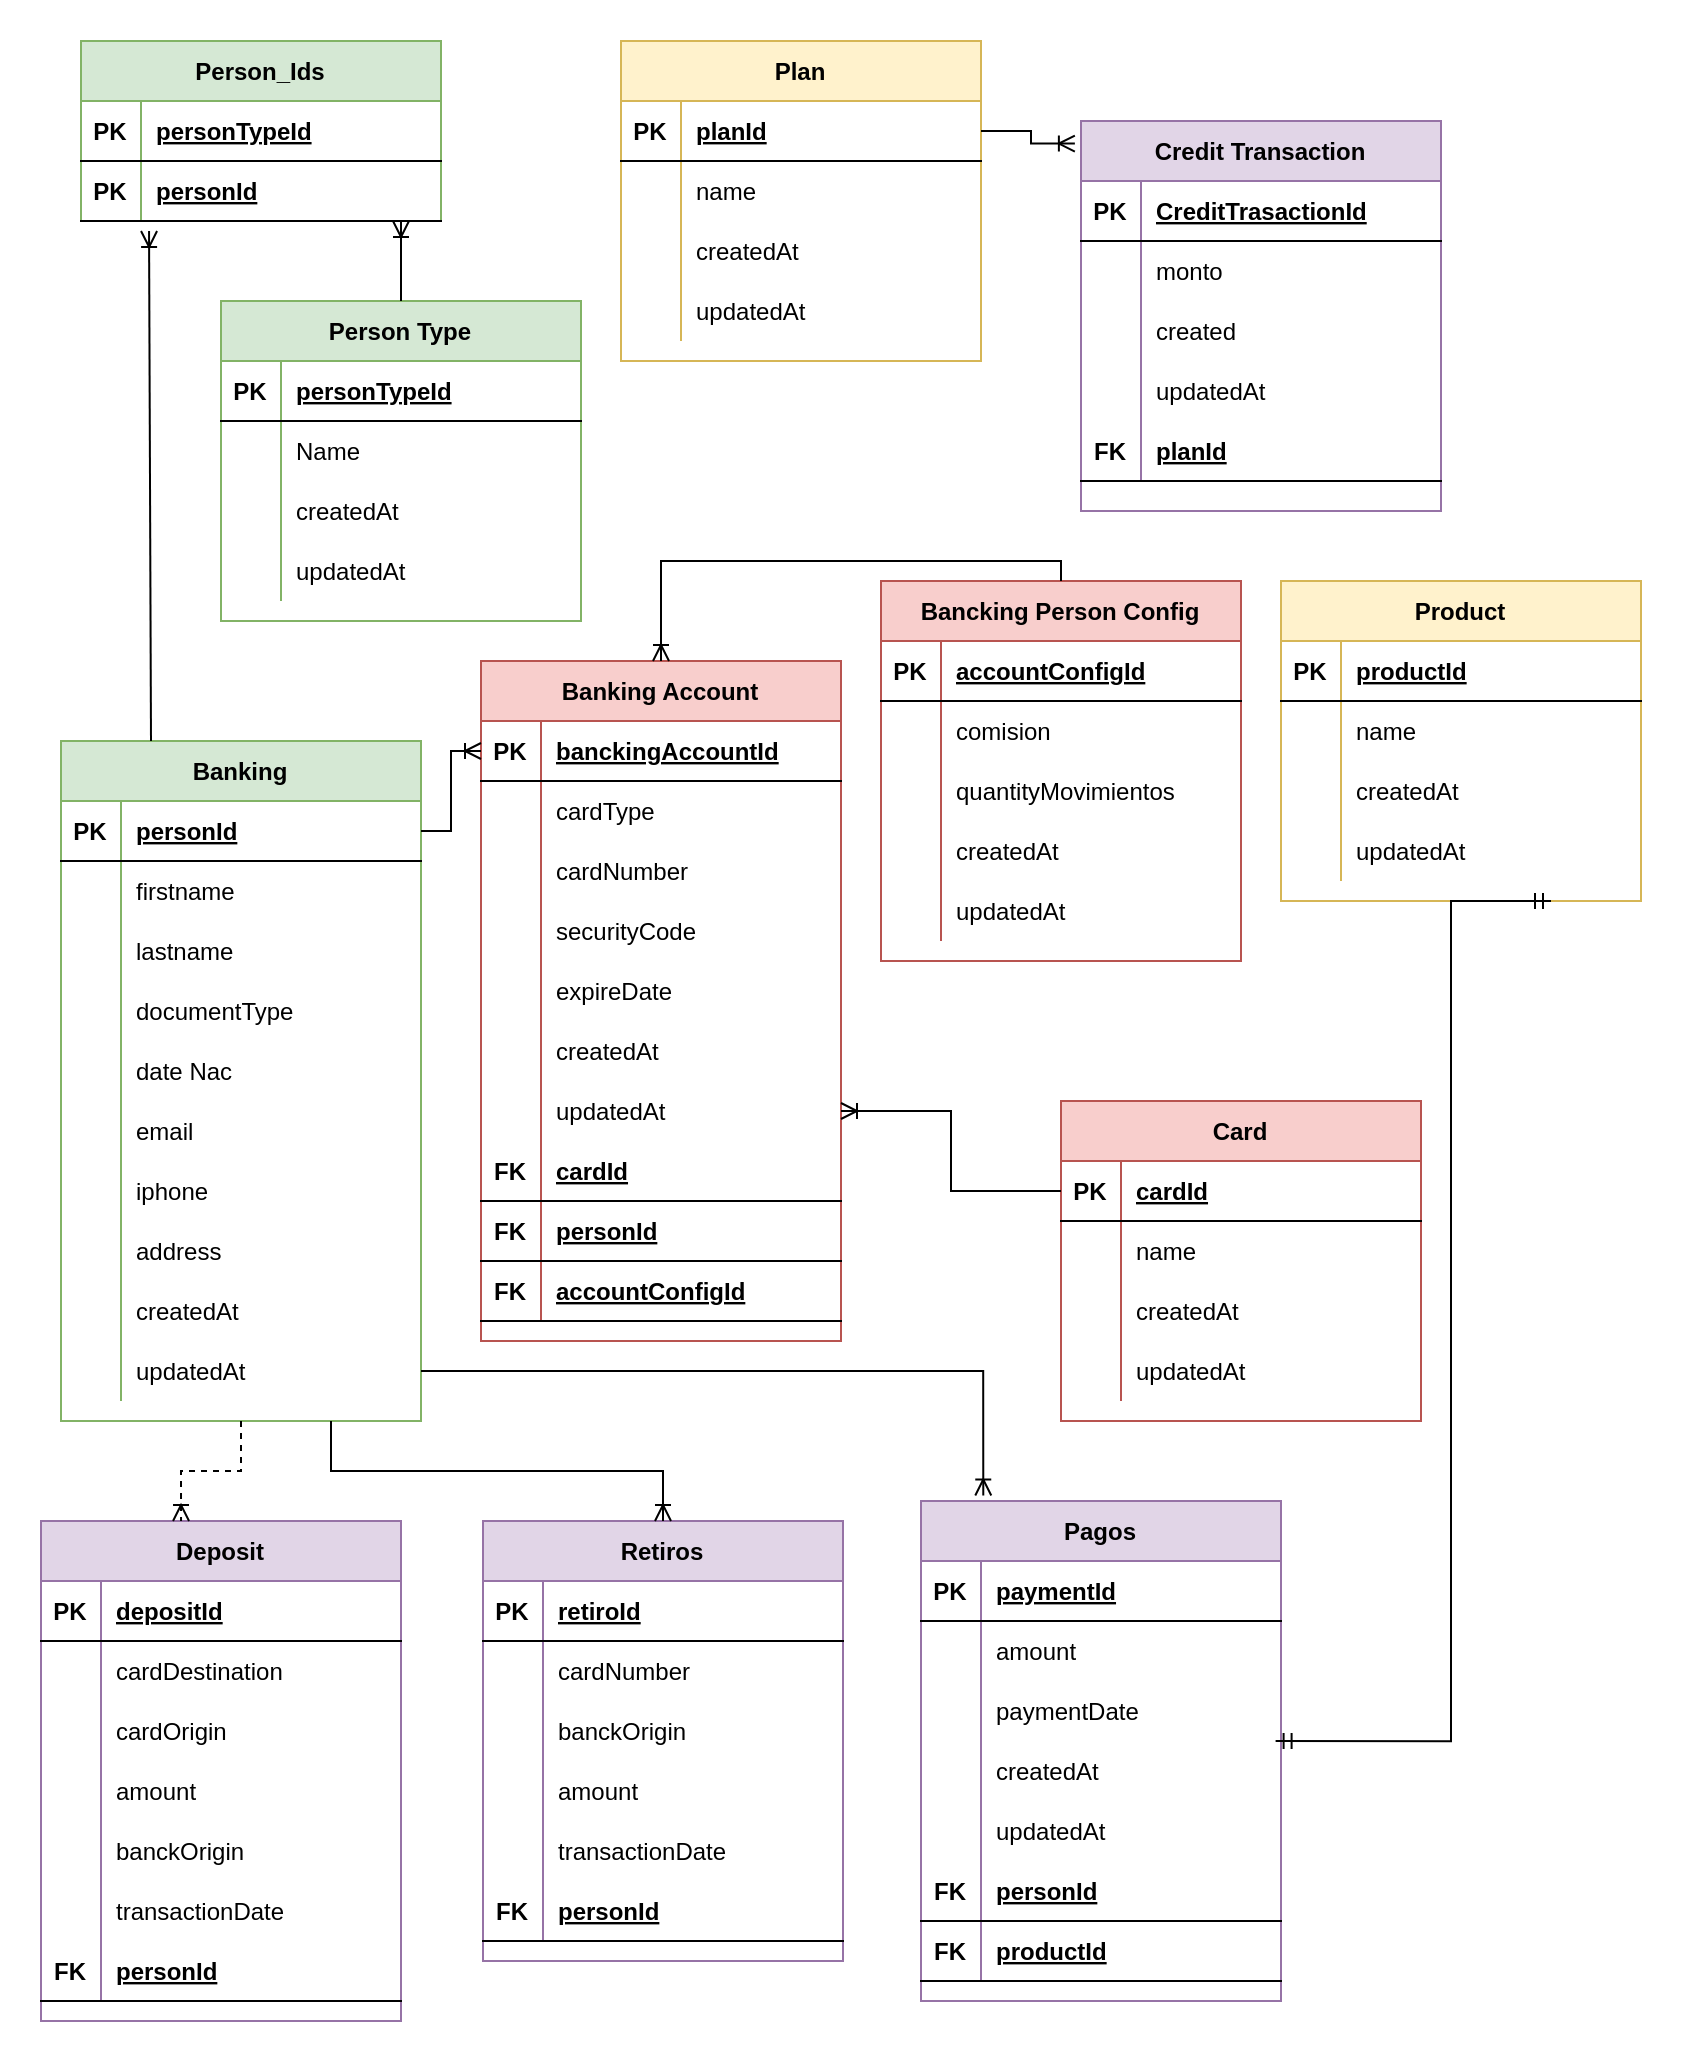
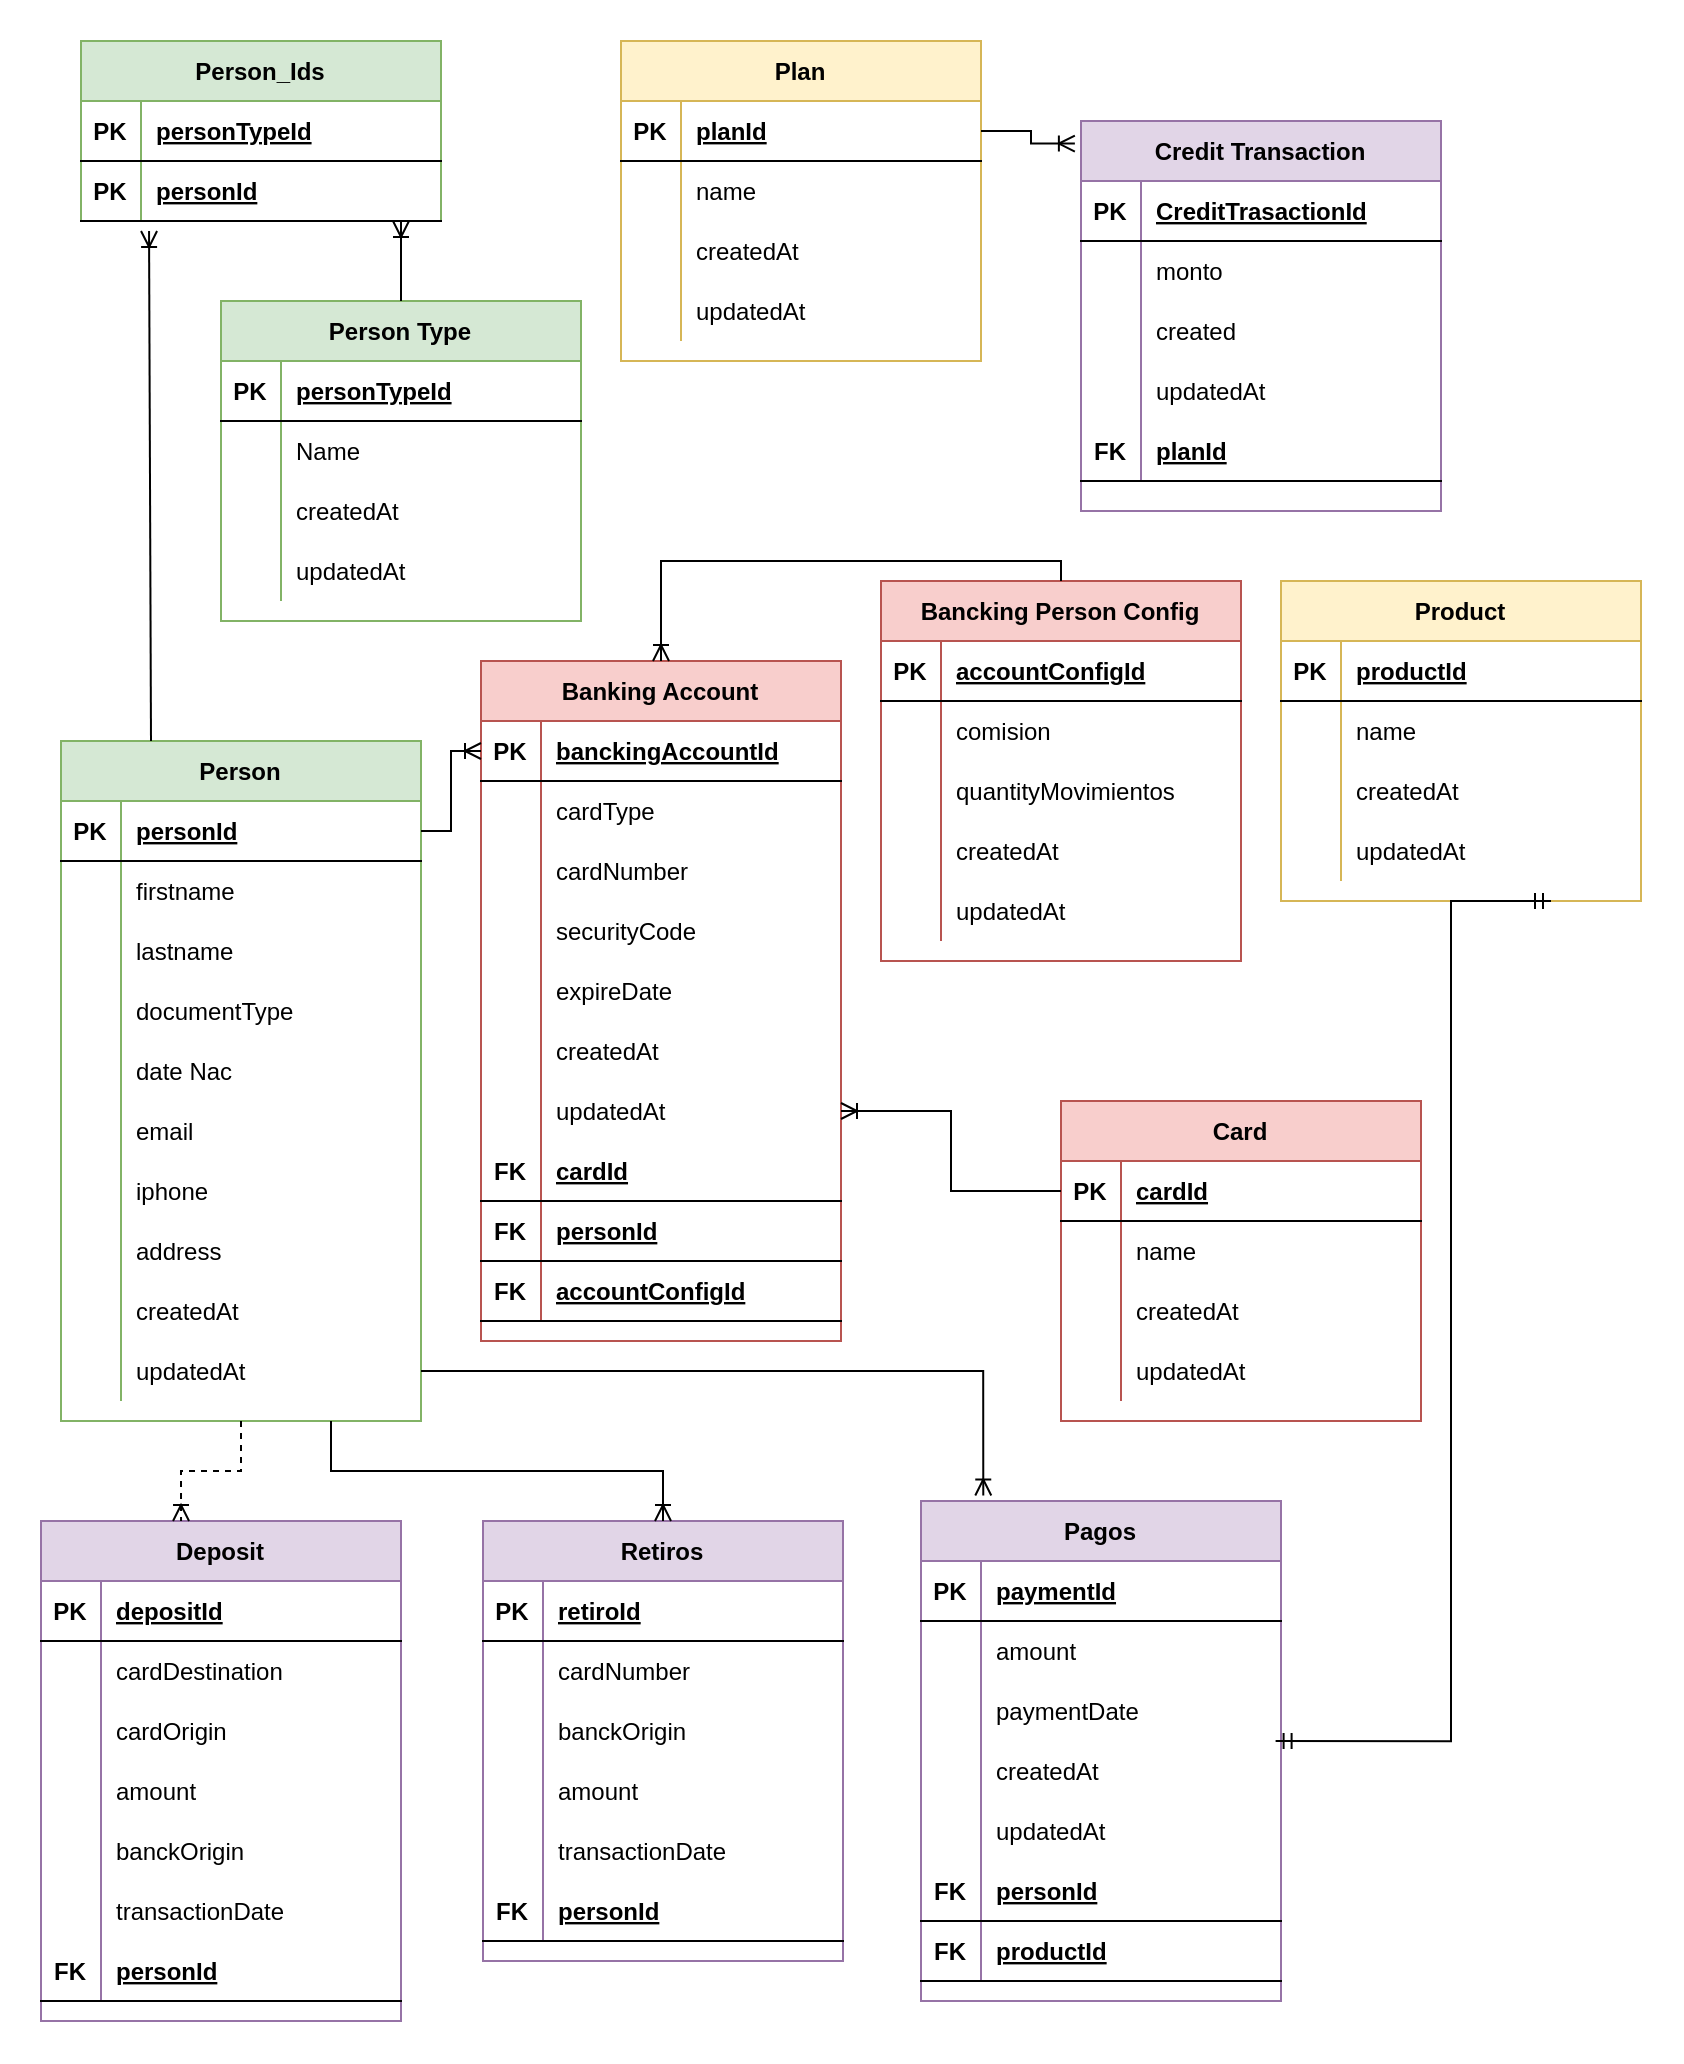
node "Banking": label "Banking" -> "Person"
